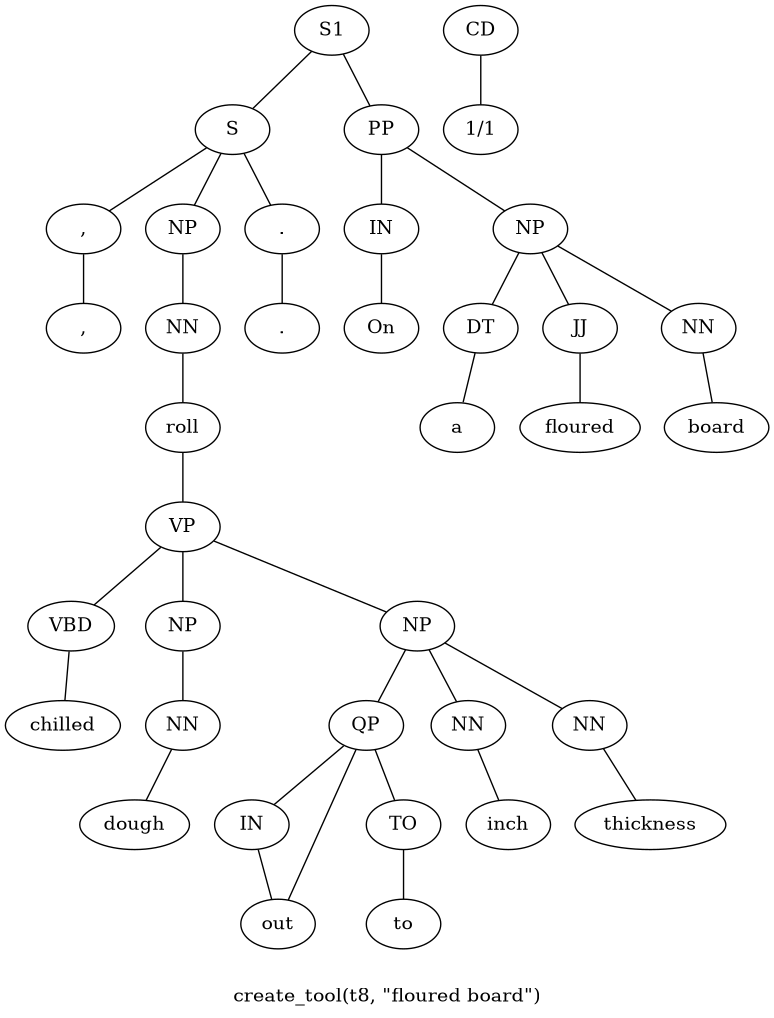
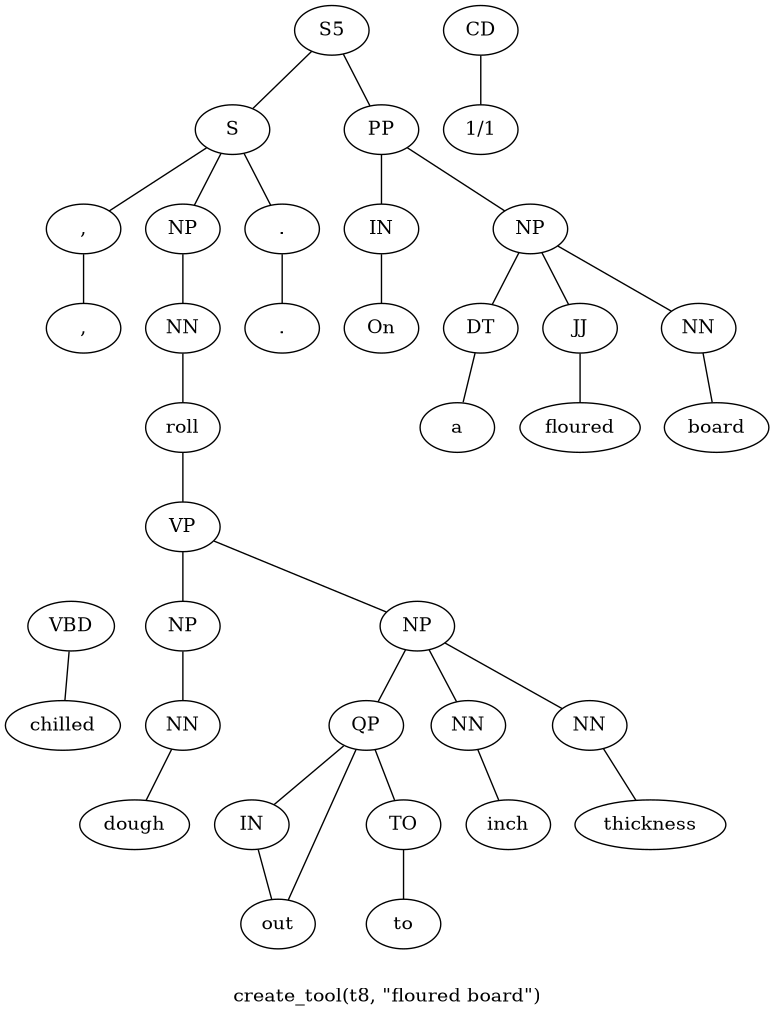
node "S1": label "S1" -> "S5"
edge "VP" -- "VBD": removed
